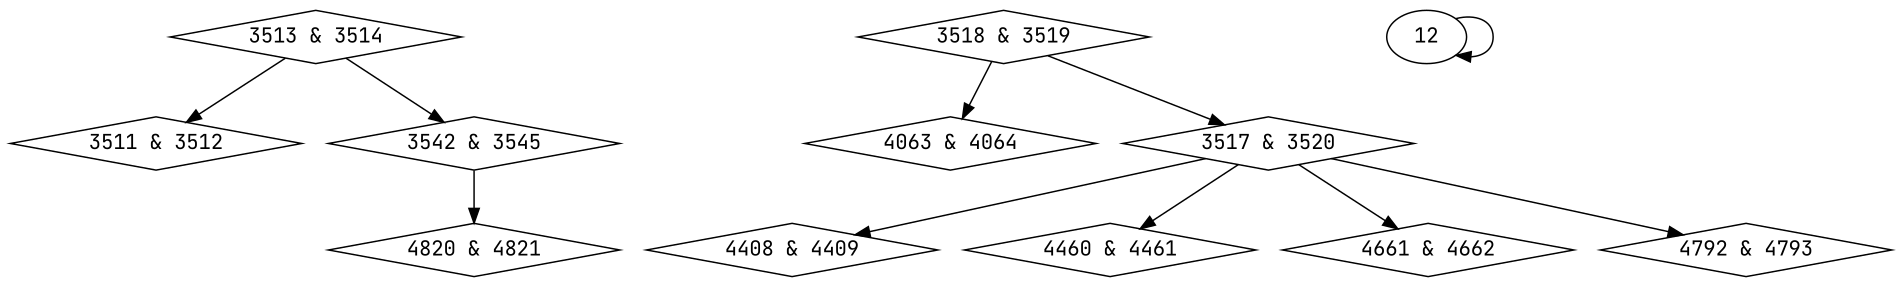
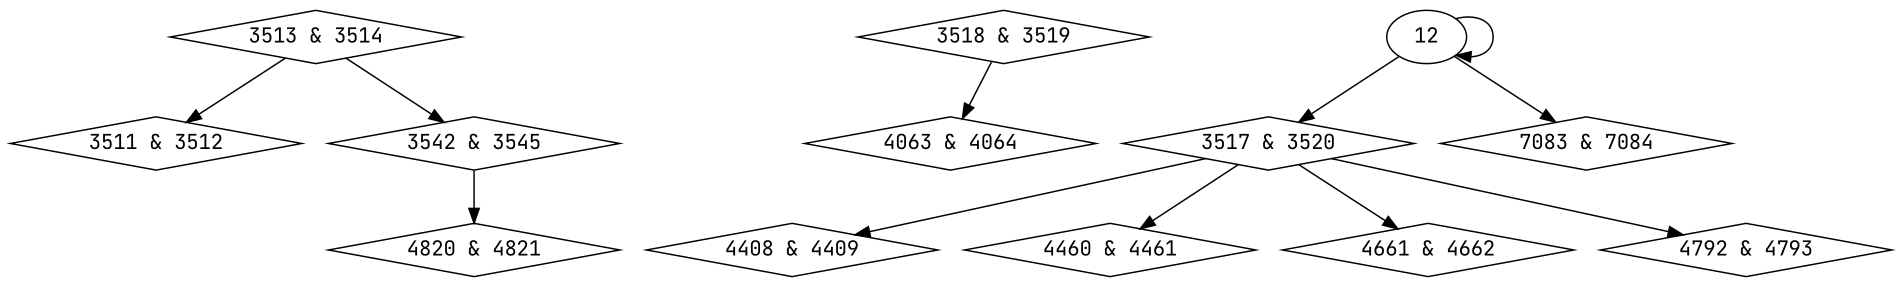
edge "3518 & 3519" -> "3517 & 3520": now "12" -> "3517 & 3520"
node "7083 & 7084": added
